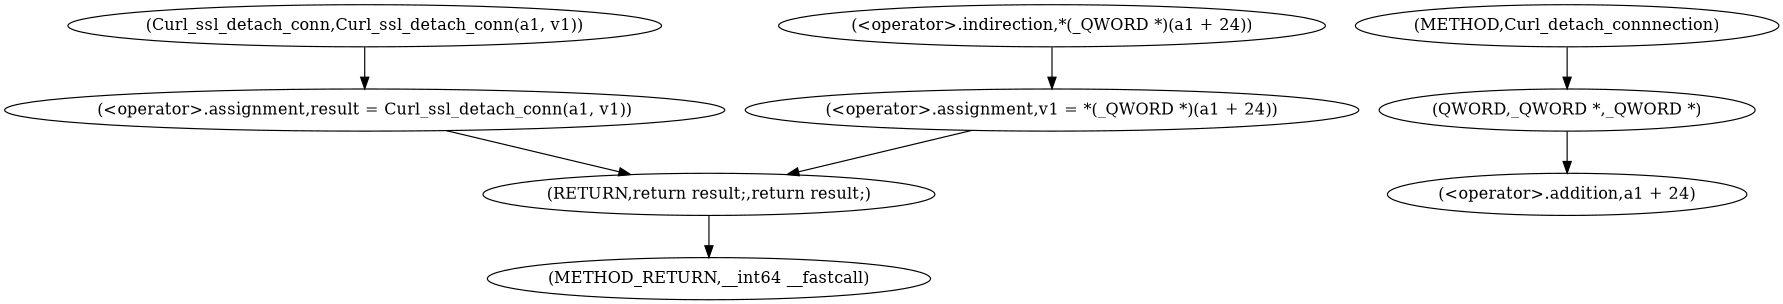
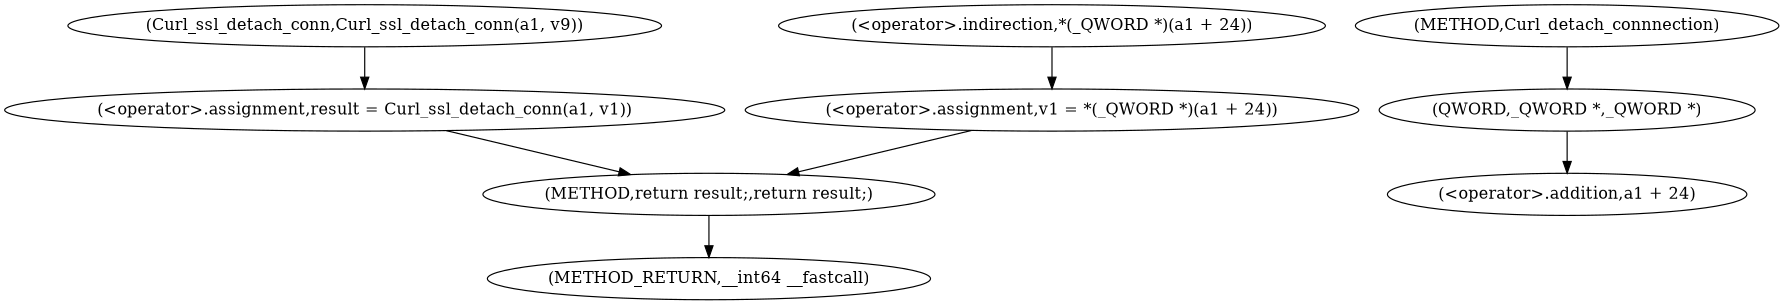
node "(Curl_ssl_detach_conn,Curl_ssl_detach_conn(a1, v1))": label "(Curl_ssl_detach_conn,Curl_ssl_detach_conn(a1, v1))" -> "(Curl_ssl_detach_conn,Curl_ssl_detach_conn(a1, v9))"
node "(RETURN,return result;,return result;)": label "(RETURN,return result;,return result;)" -> "(METHOD,return result;,return result;)"
